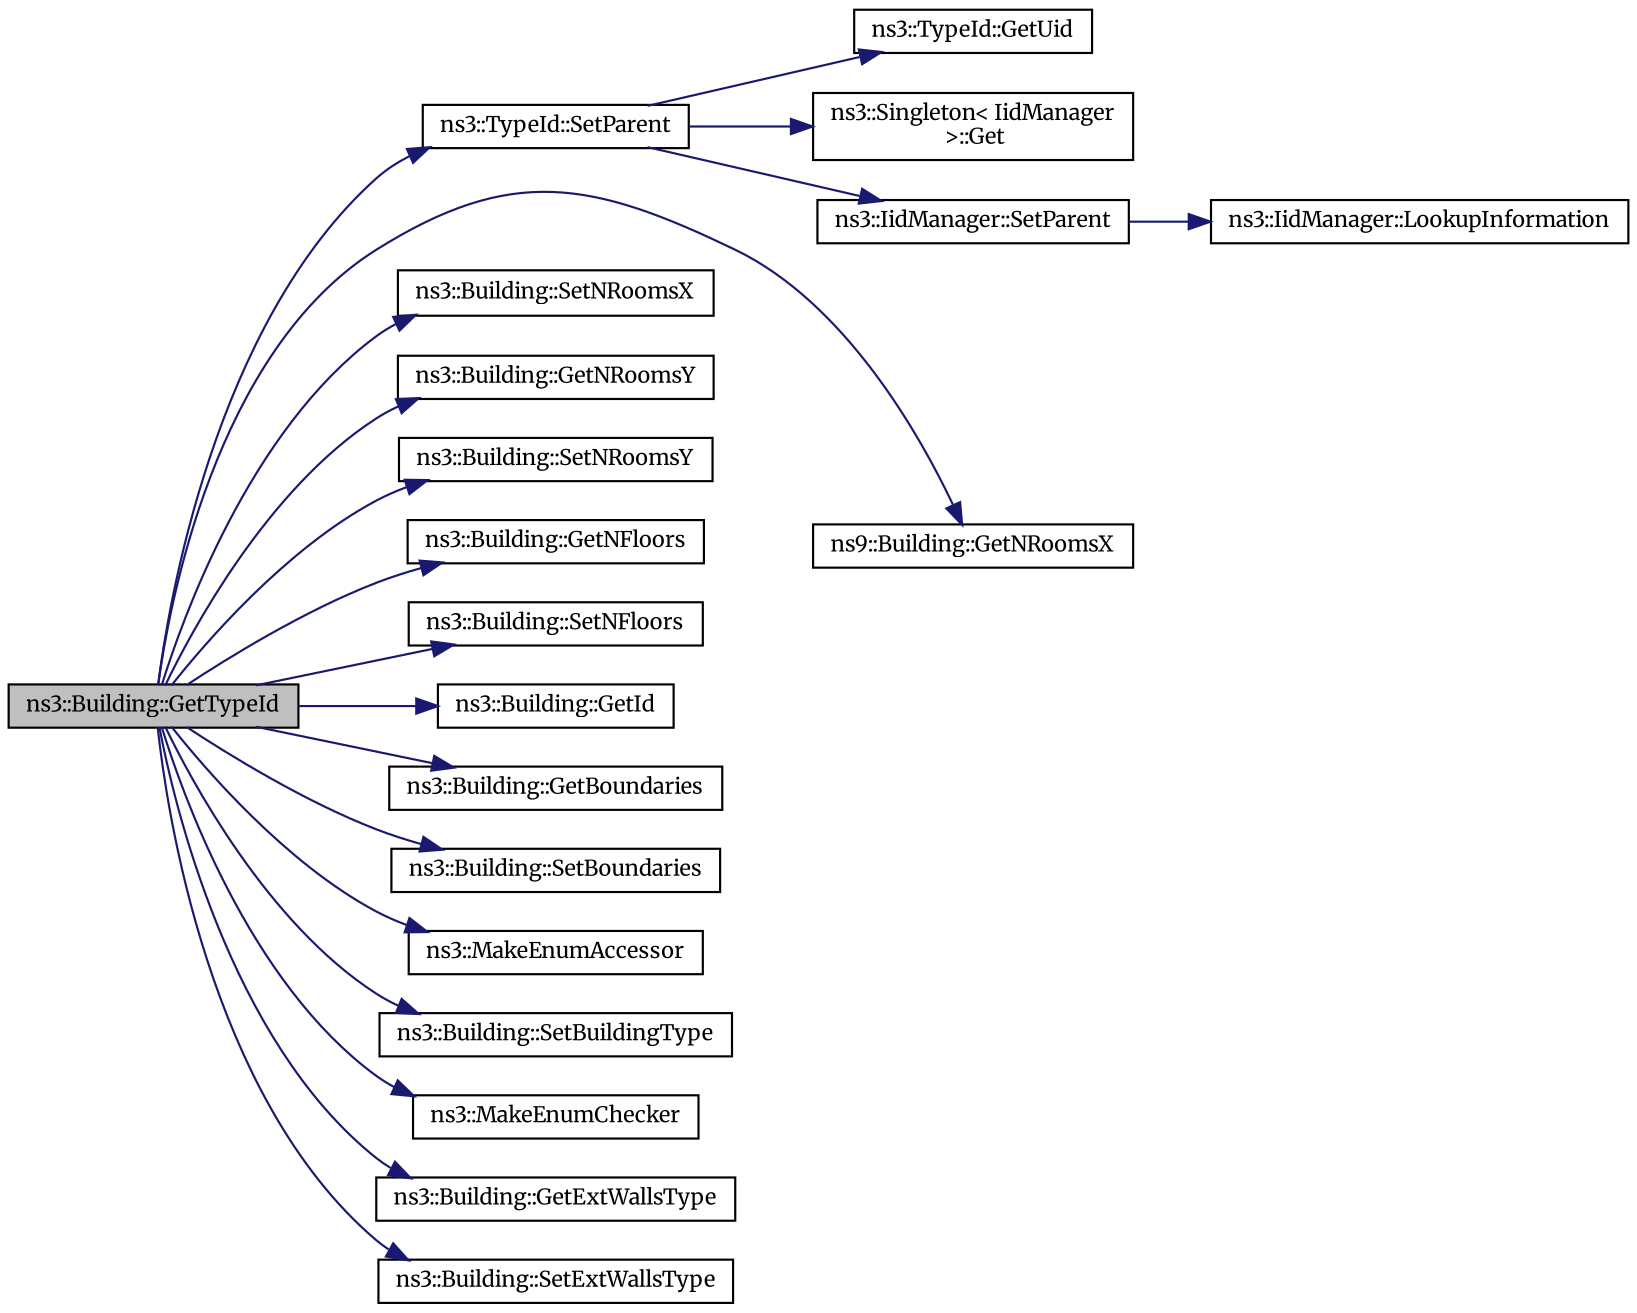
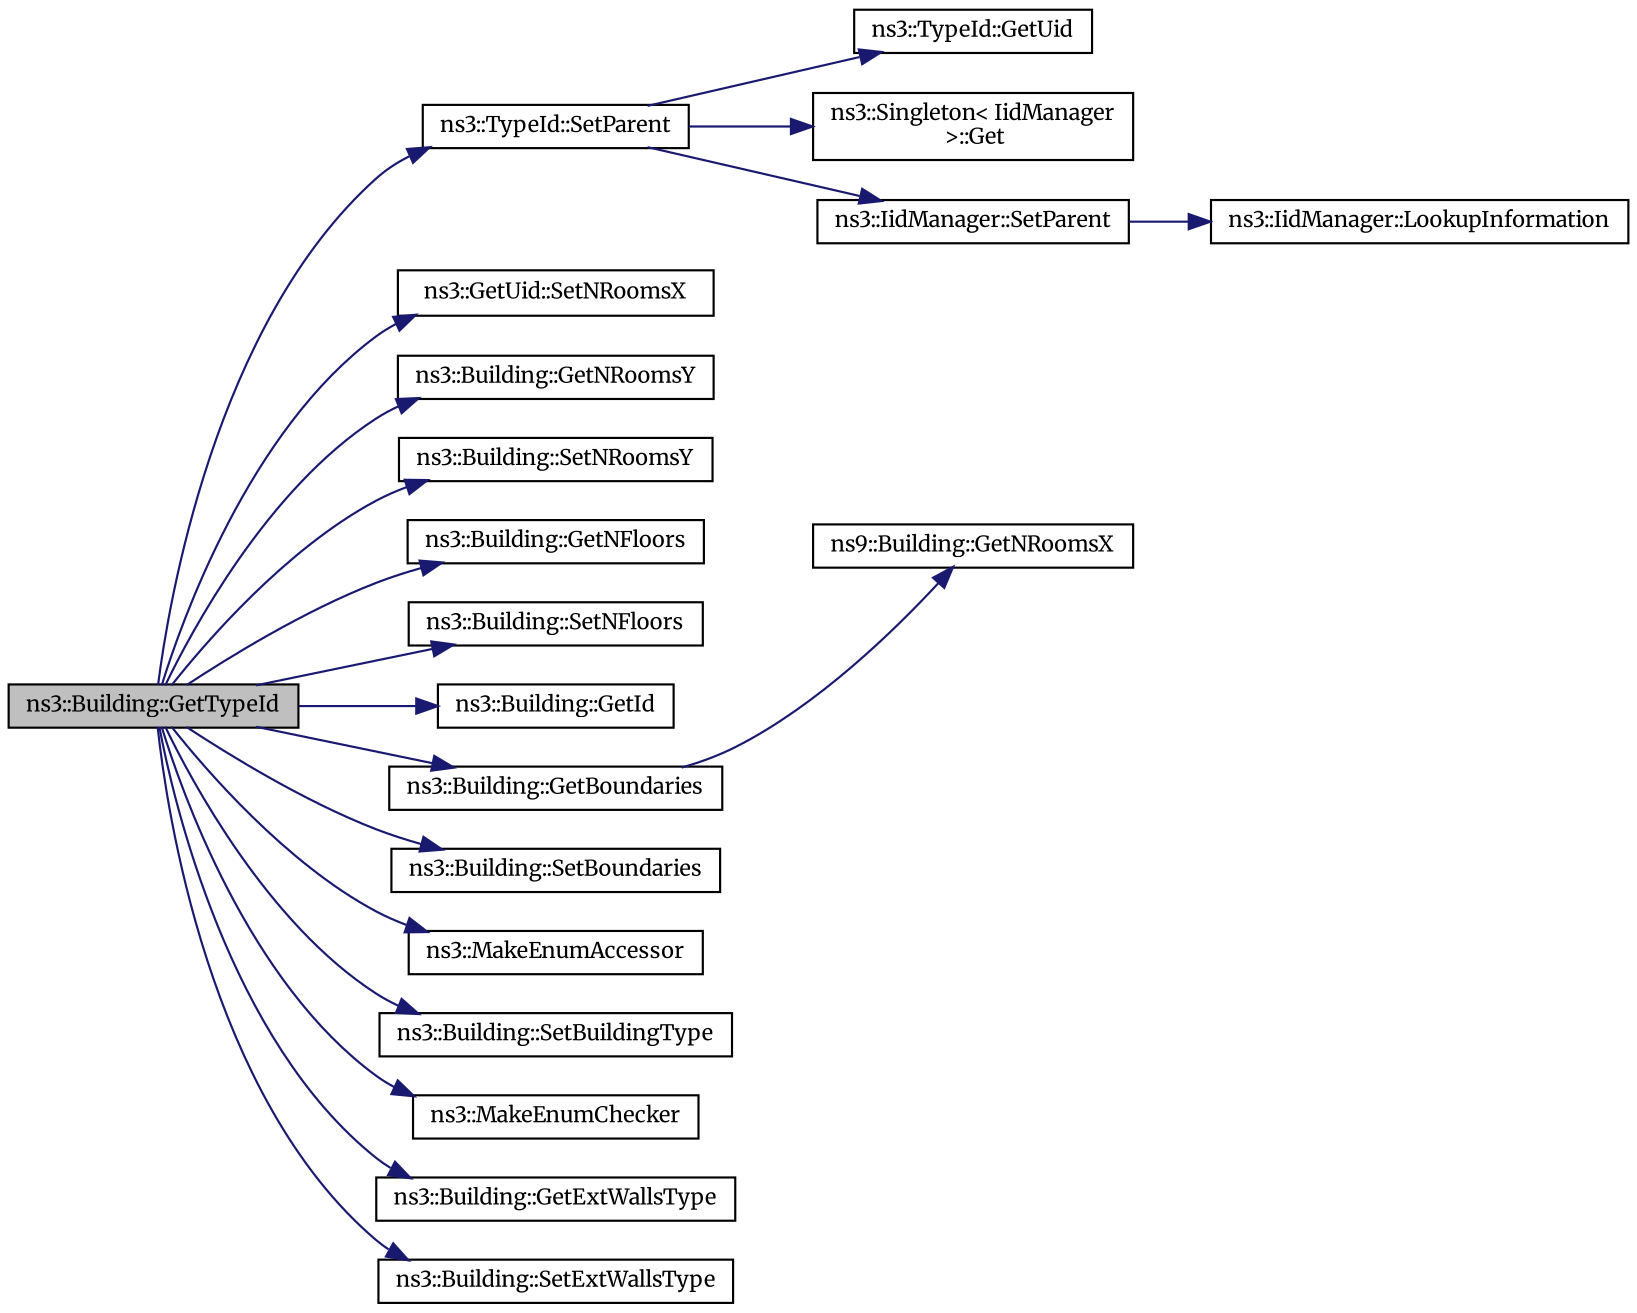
edge "ns3::Building::GetTypeId" -> "ns9::Building::GetNRoomsX": now "ns3::Building::GetBoundaries" -> "ns9::Building::GetNRoomsX"
node "ns3::Building::SetNRoomsX": label "ns3::Building::SetNRoomsX" -> "ns3::GetUid::SetNRoomsX"
